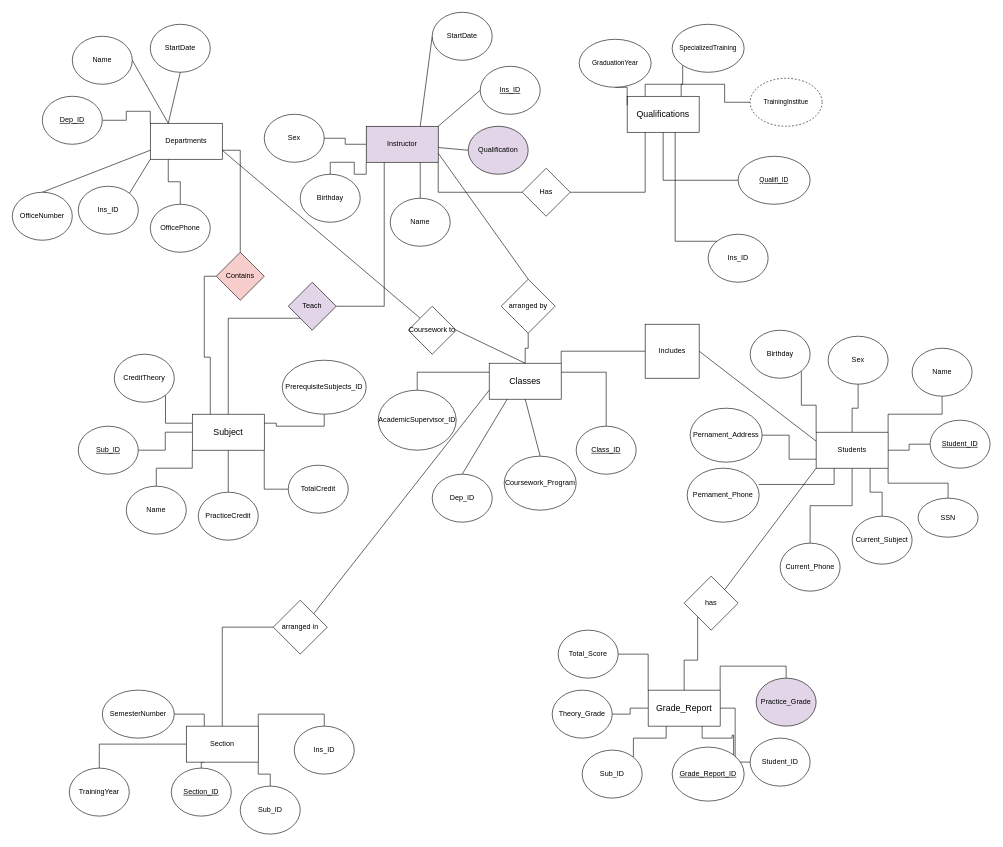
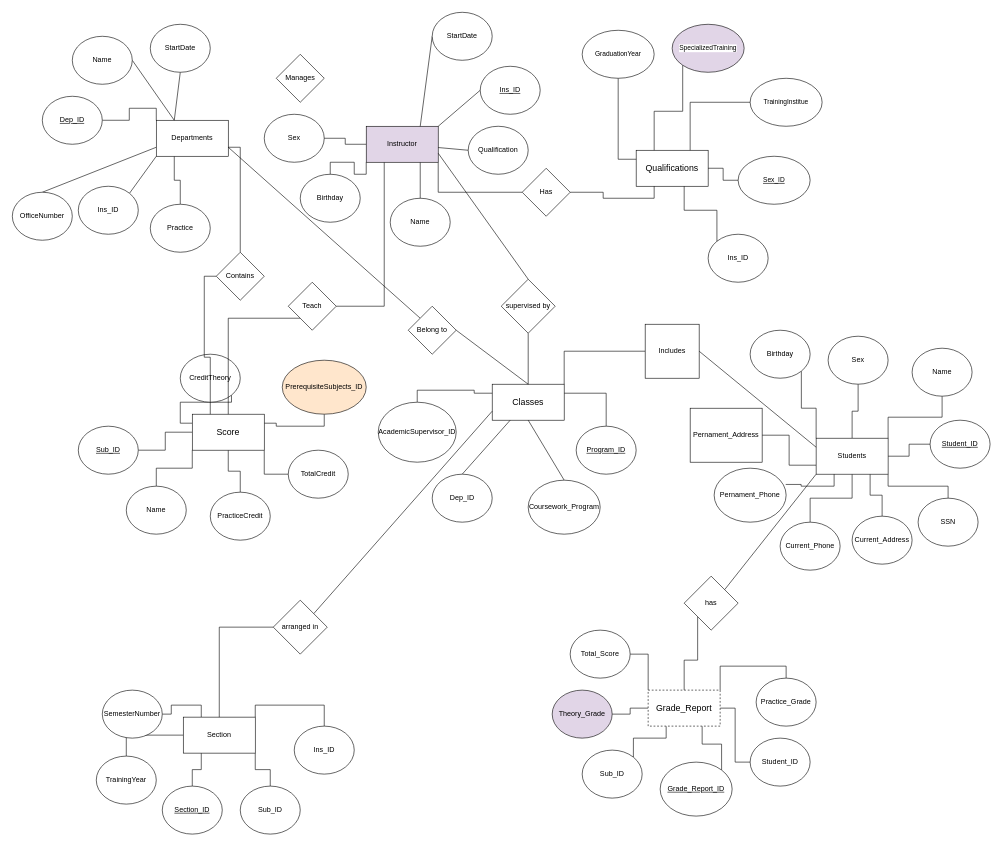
node "SpecializedTraining": fillcolor #ffffff -> #e1d5e7
node "GraduationYear": moved (615, 63) -> (618, 54)
node "Manages": added
node "TrainingInstitue": style dashed -> solid
node "Qualifications": moved (663, 114) -> (672, 168)
node "Departments": moved (186, 141) -> (192, 138)
node "Qualification": fillcolor #e1d5e7 -> #ffffff
node "Qualifi_ID": label "Qualifi_ID" -> "Sex_ID"
node "OfficePhone": label "OfficePhone" -> "Practice"
node "Contains": fillcolor #f8cecc -> #ffffff
node "Teach": fillcolor #e1d5e7 -> #ffffff
node "arranged by": label "arranged by" -> "supervised by"
node "Coursework to": label "Coursework to" -> "Belong to"
node "CreditTheory": moved (144, 378) -> (210, 378)
node "Classes": moved (525, 381) -> (528, 402)
node "PrerequisiteSubjects_ID": fillcolor #ffffff -> #ffe6cc
node "AcademicSupervisor_ID": moved (417, 420) -> (417, 432)
node "Subject": label "Subject" -> "Score"
node "Pernament_Address": shape ellipse -> rectangle
node "Class_ID": label "Class_ID" -> "Program_ID"
node "Students": moved (852, 450) -> (852, 456)
node "Coursework_Program": moved (540, 483) -> (564, 507)
node "TotalCredit": moved (318, 489) -> (318, 474)
node "Pernament_Phone": moved (723, 495) -> (750, 495)
node "PracticeCredit": moved (228, 516) -> (240, 516)
node "SSN": size 60x39 -> 60x48
node "Current_Subject": label "Current_Subject" -> "Current_Address"
node "Current_Phone": moved (810, 567) -> (810, 546)
node "Total_Score": moved (588, 654) -> (600, 654)
node "Practice_Grade": fillcolor #e1d5e7 -> #ffffff
node "Grade_Report": style solid -> dashed
node "SemesterNumber": size 72x48 -> 60x48
node "Theory_Grade": fillcolor #ffffff -> #e1d5e7
node "Section": moved (222, 744) -> (219, 735)
node "Grade_Report_ID": moved (708, 774) -> (696, 789)
node "TrainingYear": moved (99, 792) -> (126, 780)
node "Section_ID": moved (201, 792) -> (192, 810)
